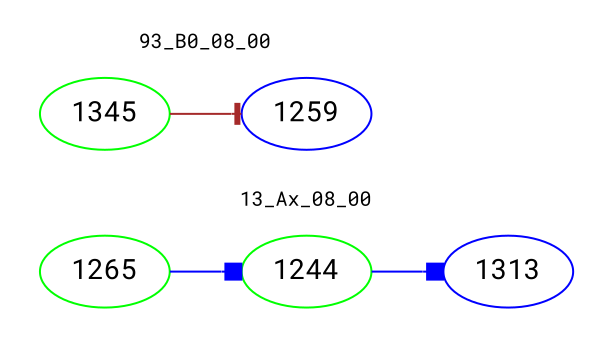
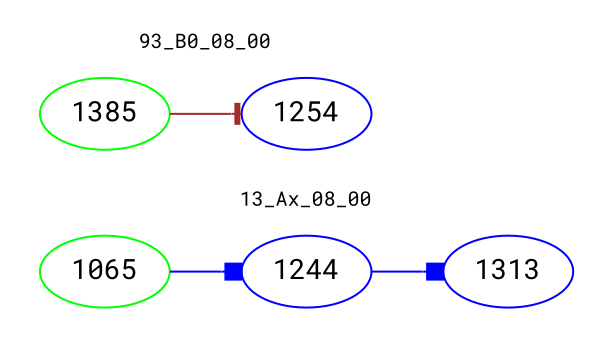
node "1345": label "1345" -> "1385"
node "1259": label "1259" -> "1254"
node "1265": label "1265" -> "1065"
node "1244": color green -> blue
